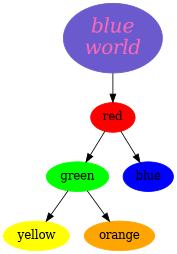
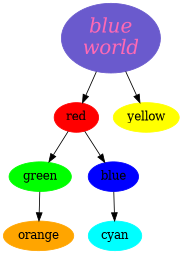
edge "green" -> "yellow": now "blue world" -> "yellow"
node "cyan": added
